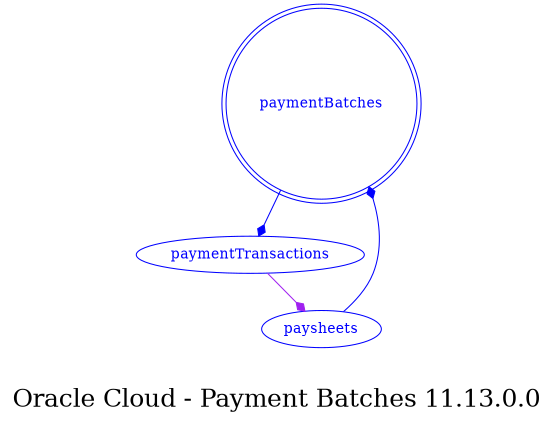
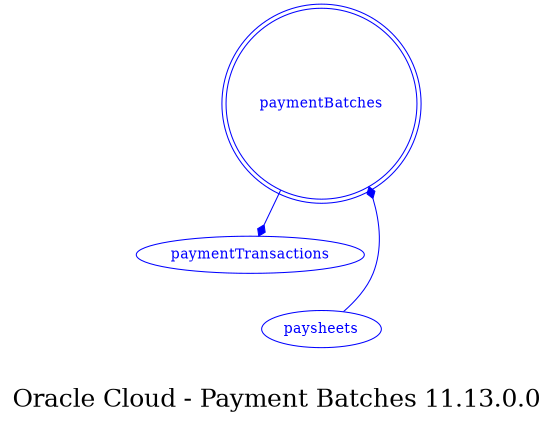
edge "paymentTransactions" -> "paysheets": removed
